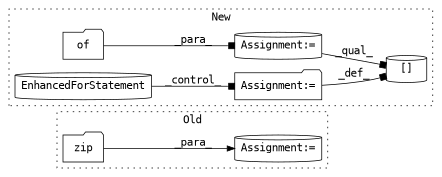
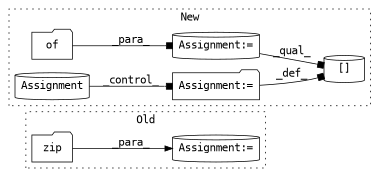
node "EnhancedForStatement": label "EnhancedForStatement" -> "Assignment"
